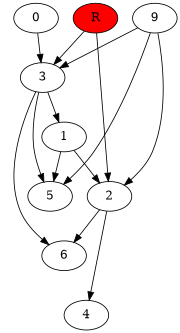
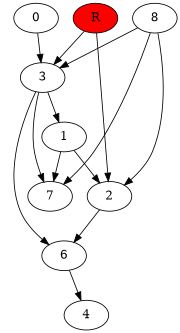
node "9": label "9" -> "8"
node "5": label "5" -> "7"
edge "2" -> "4": now "6" -> "4"
